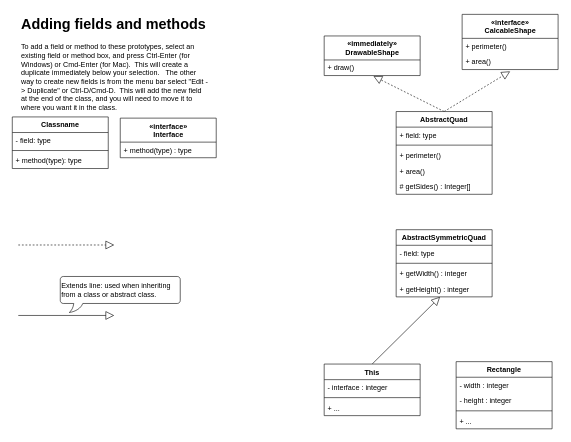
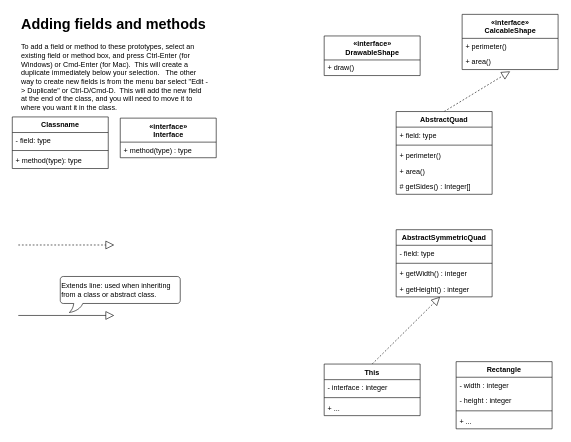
node "«immediately» DrawableShape": label "«immediately» DrawableShape" -> "«interface» DrawableShape"
edge "AbstractQuad" -> "+ draw()": removed
edge "This" -> "+ getHeight() : integer": style solid -> dashed
